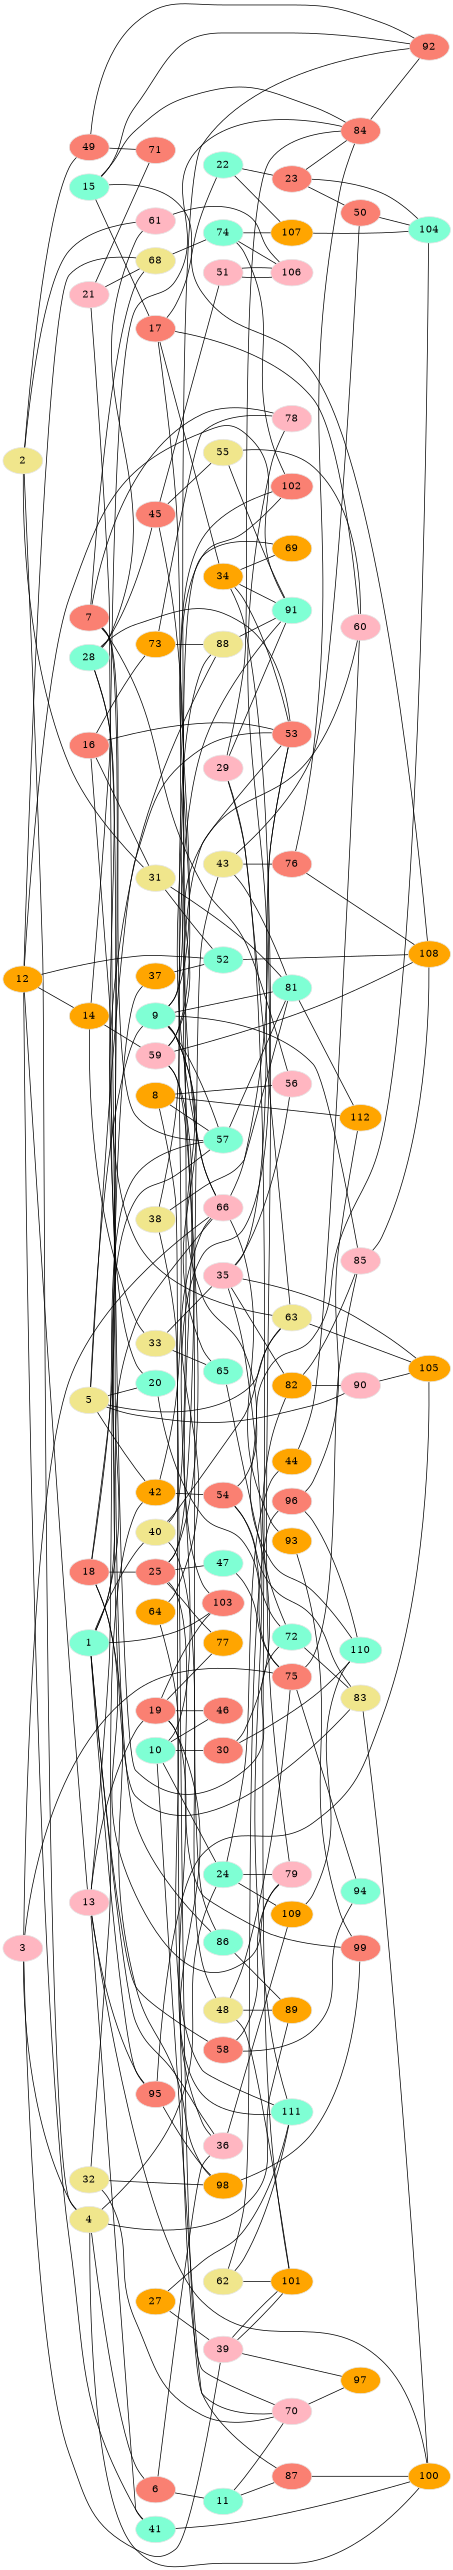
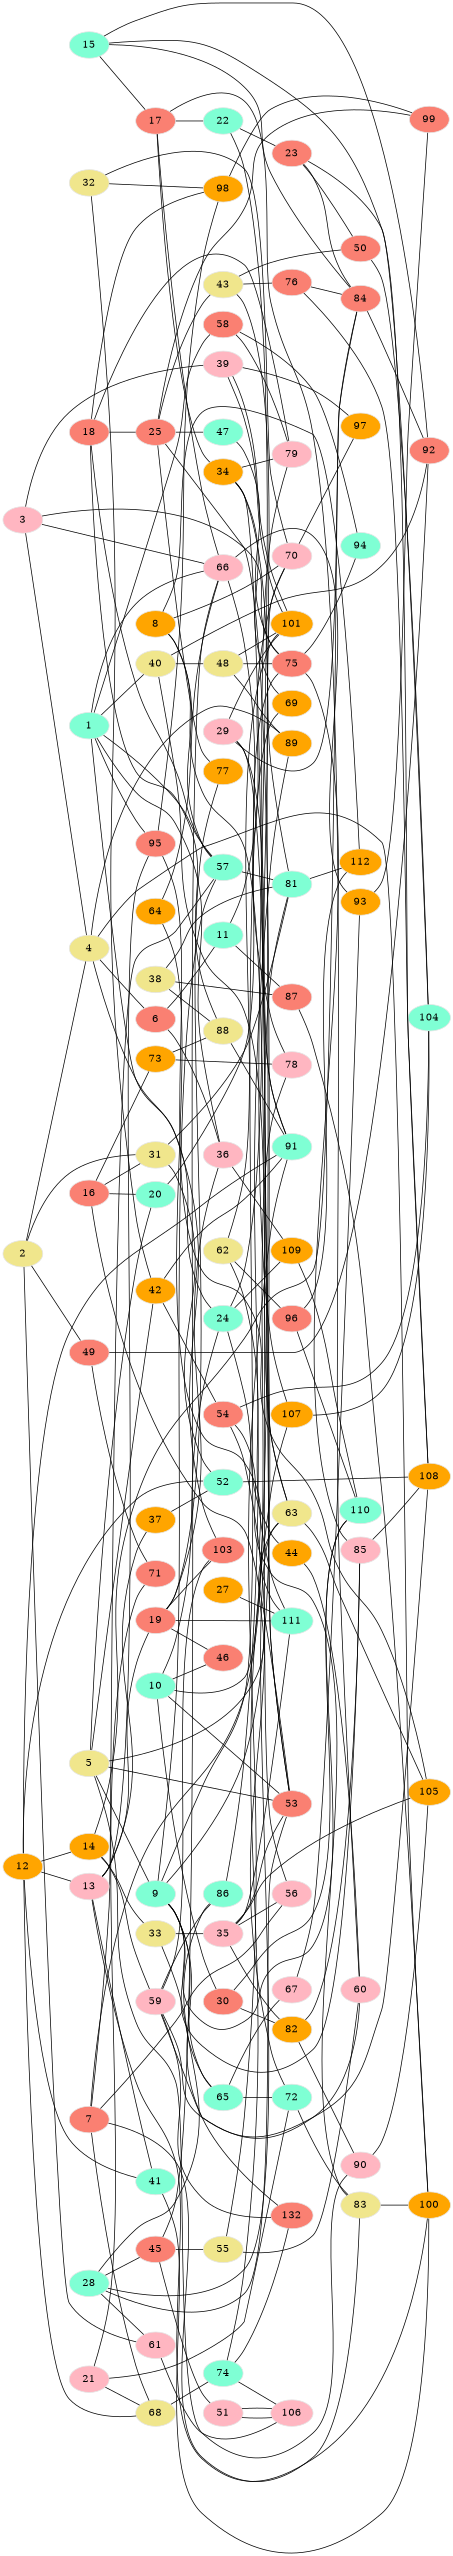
node "102": label "102" -> "132"
node "67": added
edge "27" -- "39": removed
